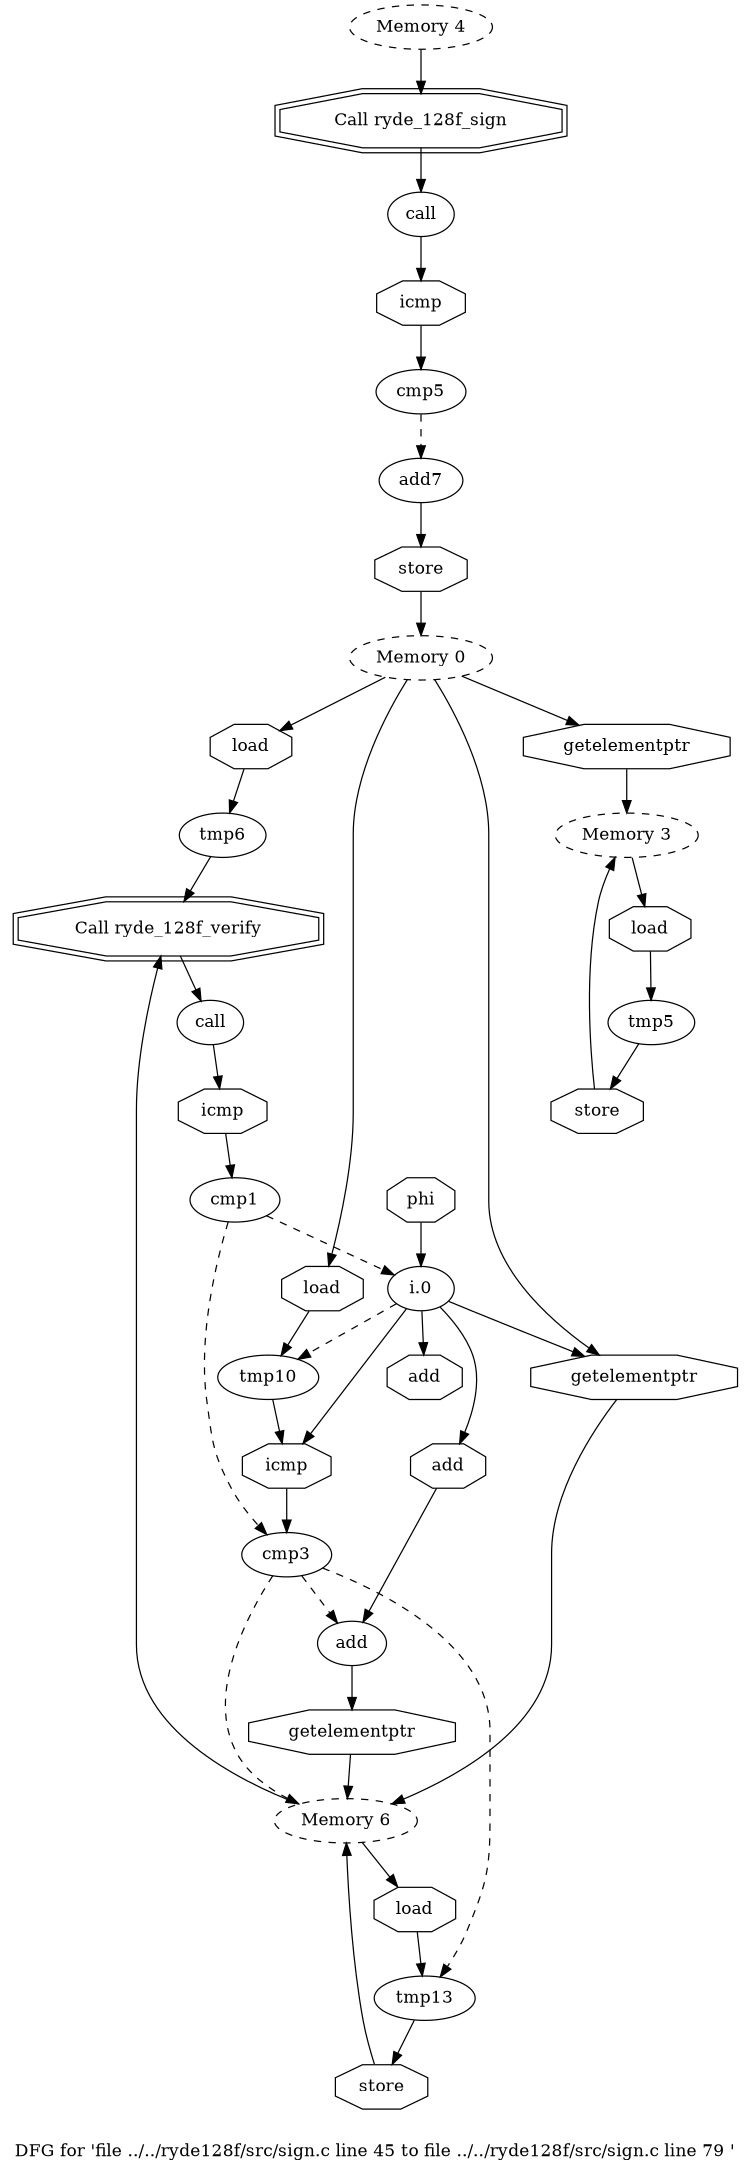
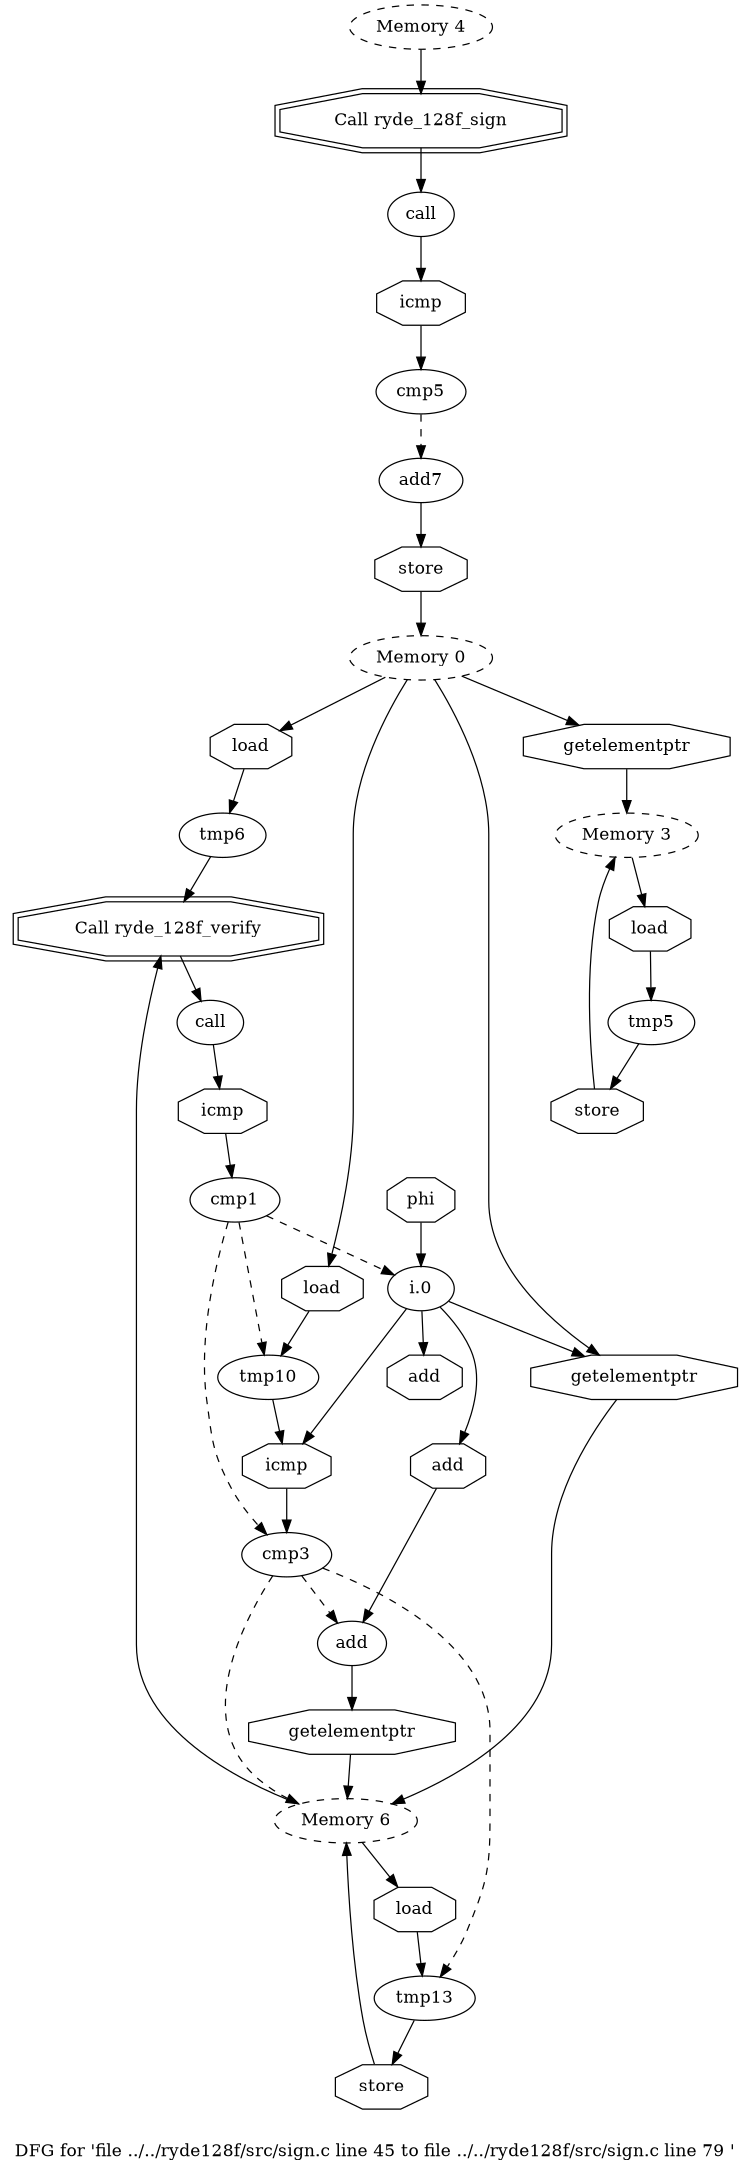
edge "i.0" -> "tmp10": now "cmp1" -> "tmp10"
